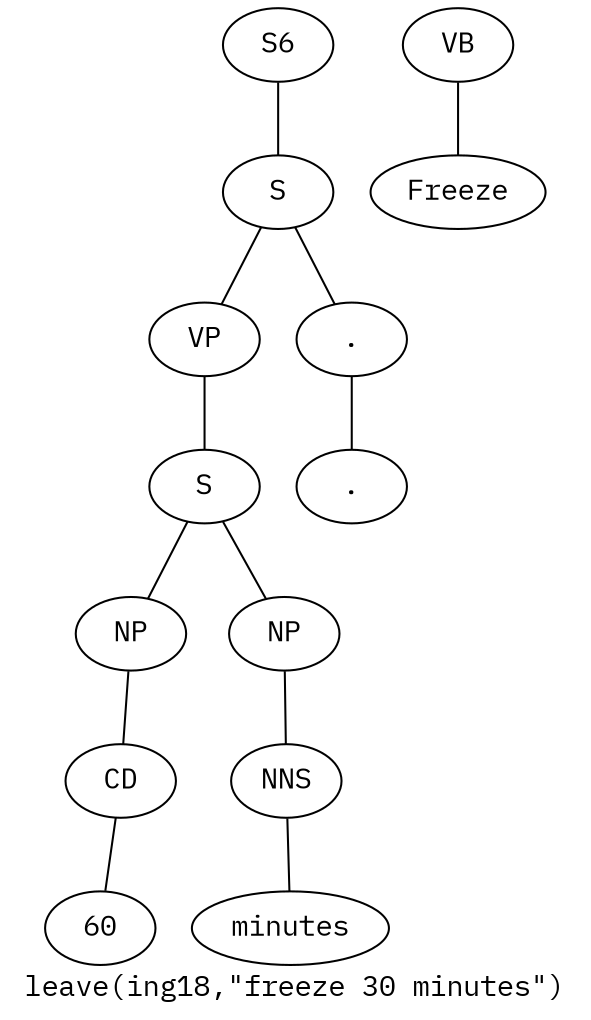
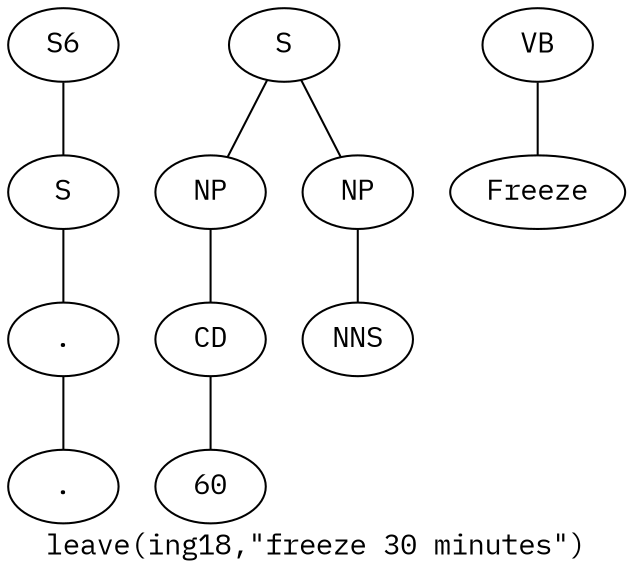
node "VP": removed
node "minutes": removed
